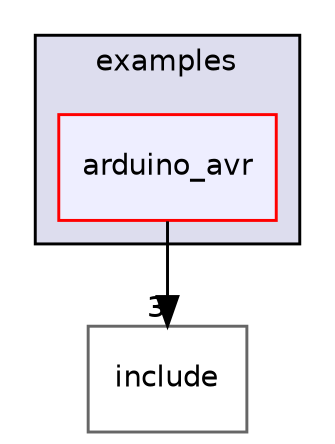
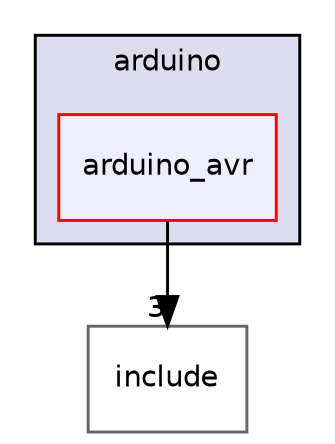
cluster "examples": label "examples" -> "arduino"
